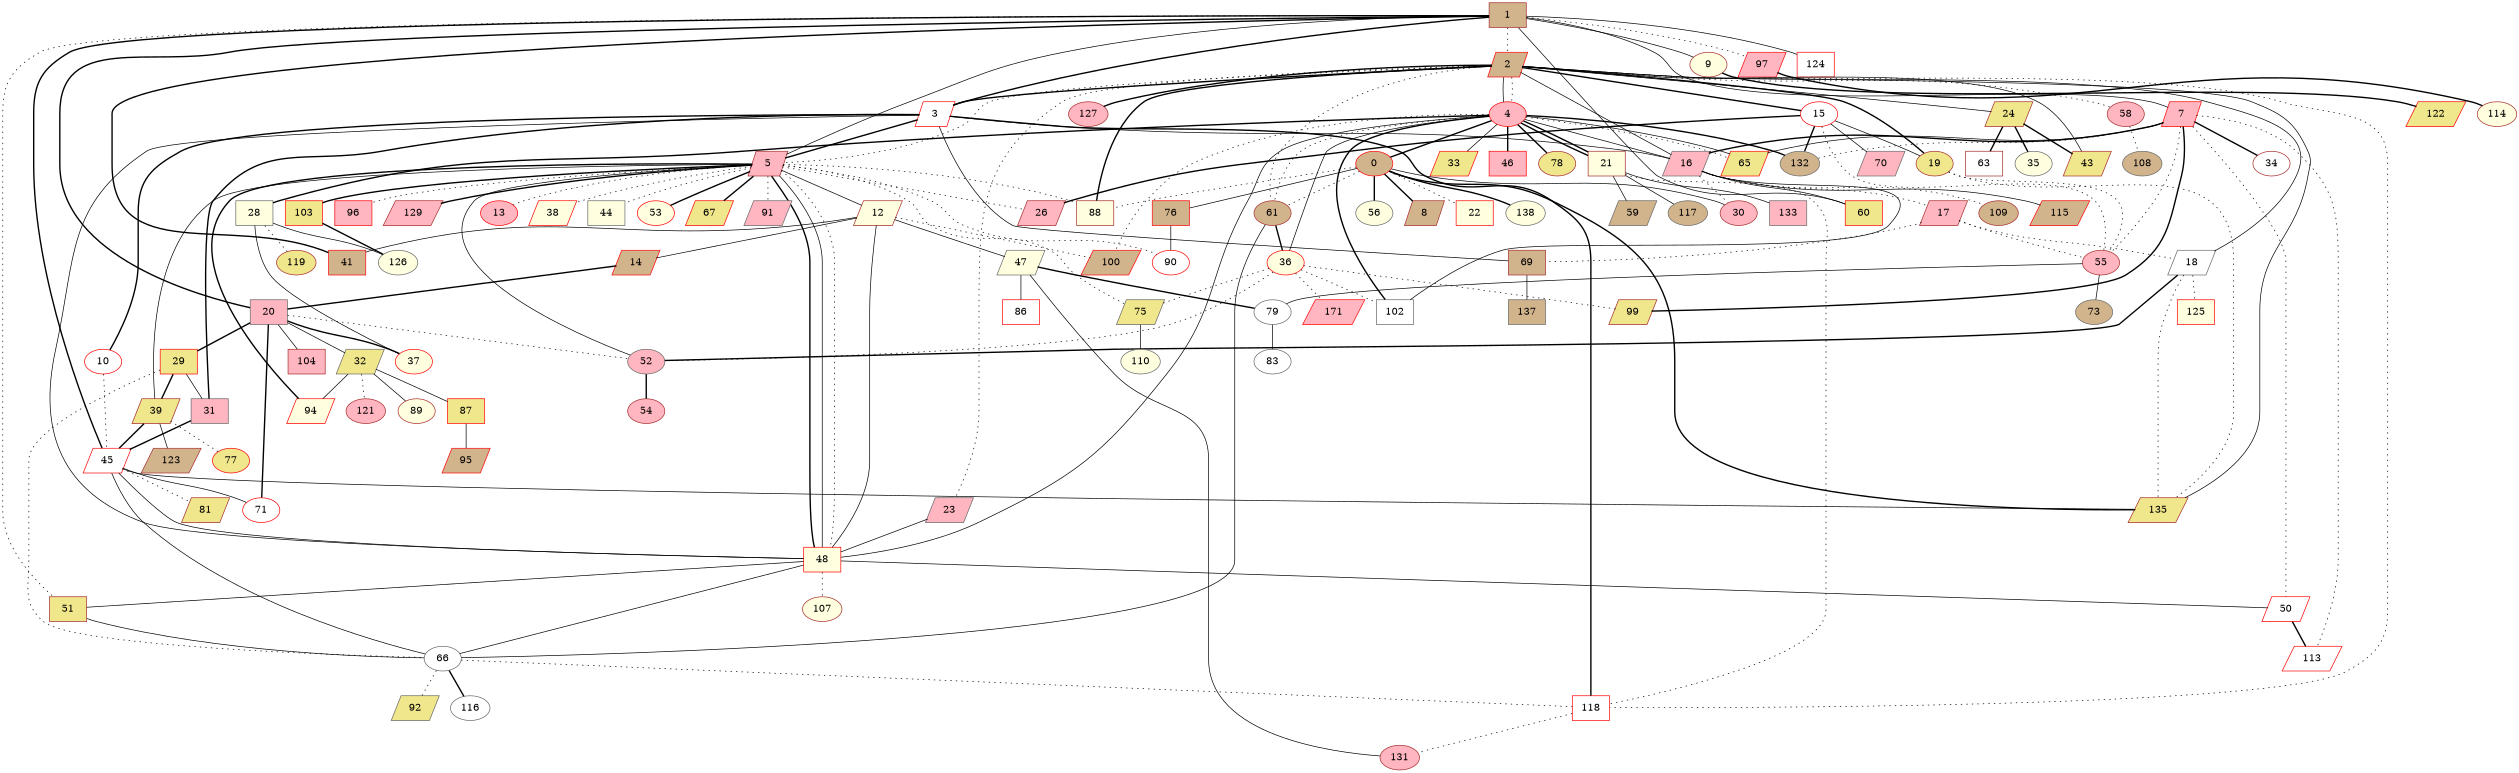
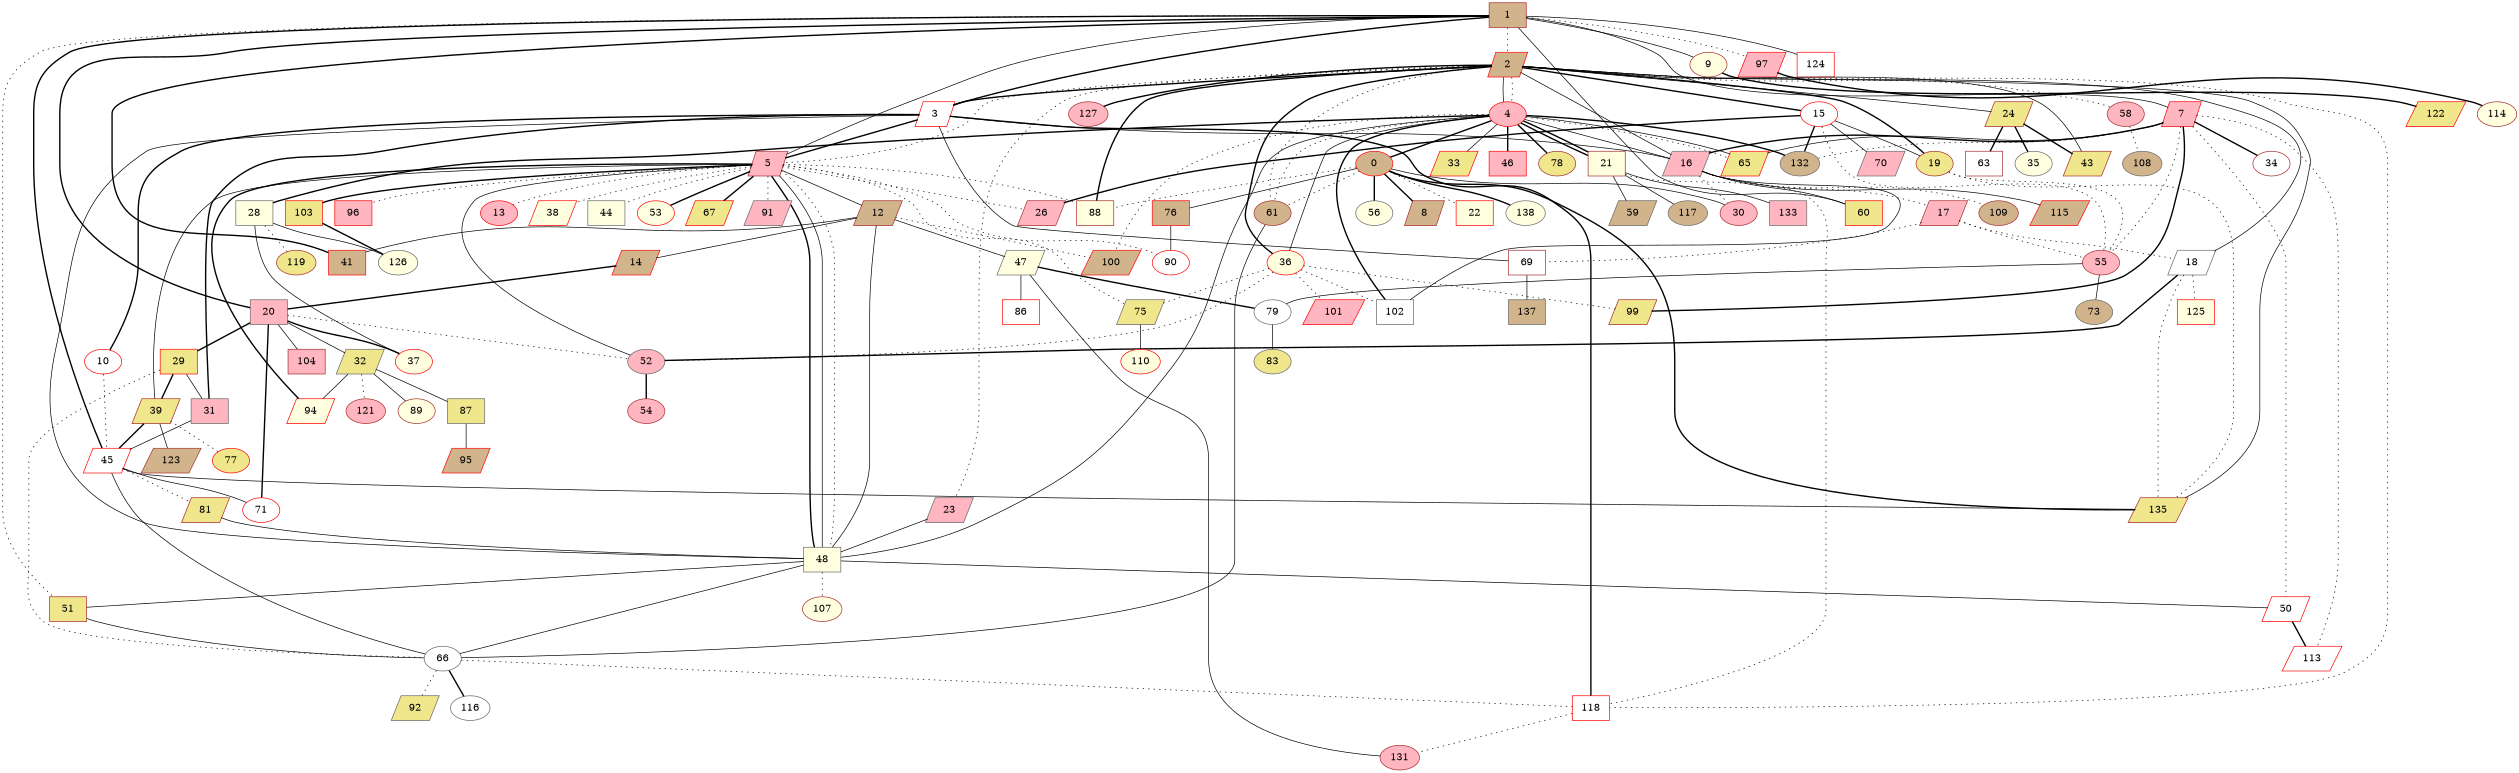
node "129": removed
node "12": fillcolor lightyellow -> tan
edge "61" -- "36": now "2" -- "36"
node "69": fillcolor tan -> white
node "171": label "171" -> "101"
node "110": color gray40 -> red
node "83": fillcolor white -> khaki
node "87": color red -> gray40
edge "31" -- "45": style bold -> solid
edge "45" -- "48": now "81" -- "48"
node "48": color red -> gray40
